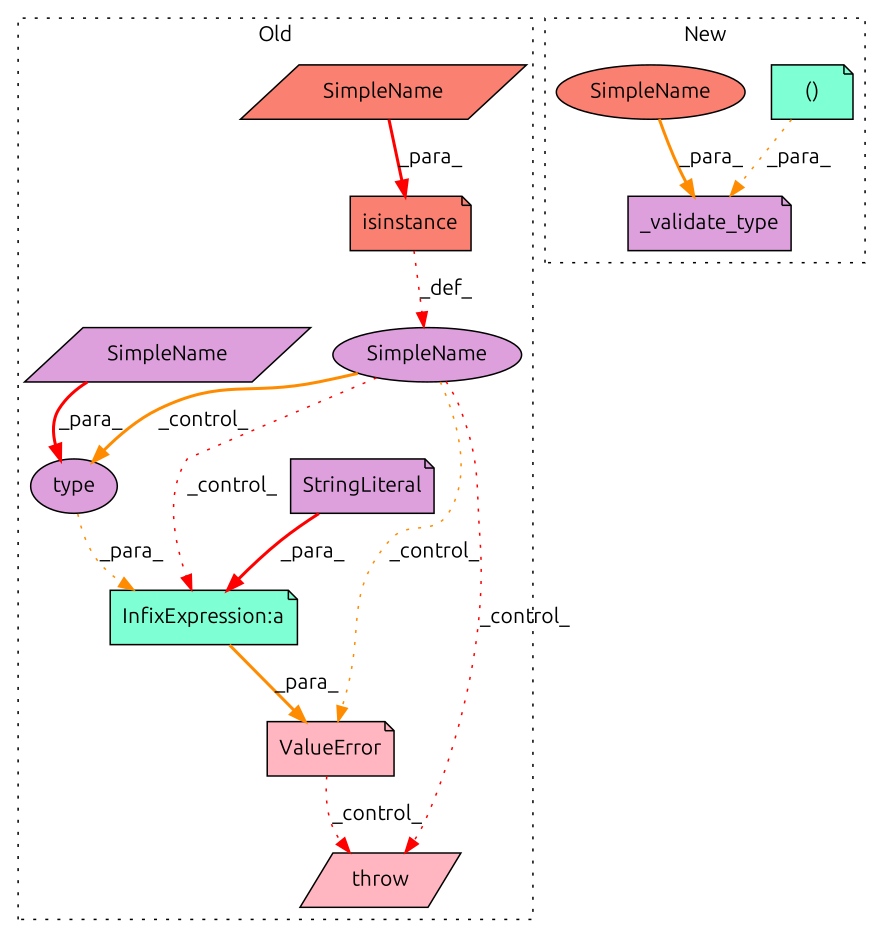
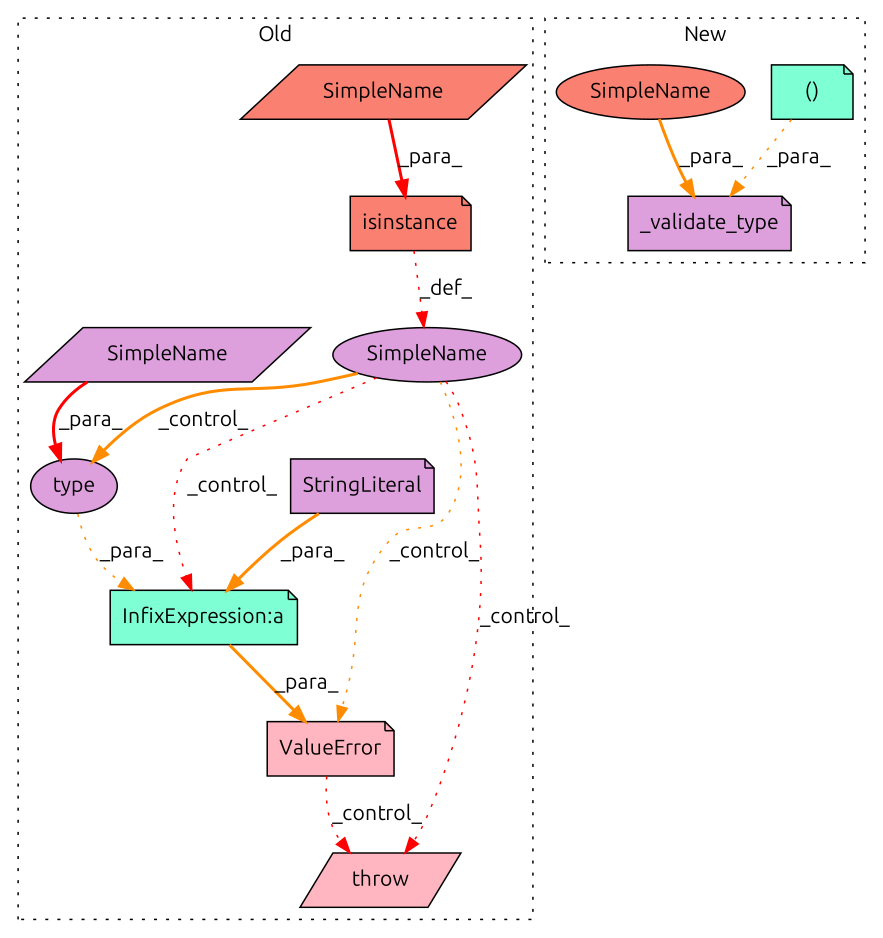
edge "StringLiteral" -> "InfixExpression:a": color red -> darkorange
